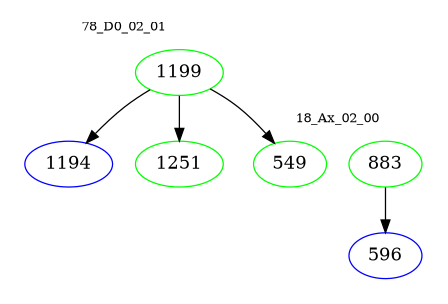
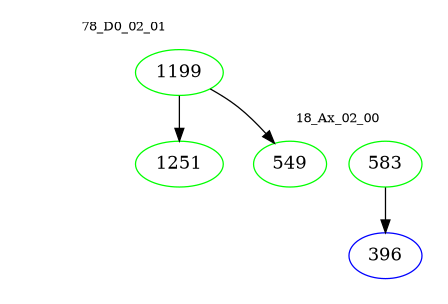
node "1194": removed
node "883": label "883" -> "583"
node "596": label "596" -> "396"
